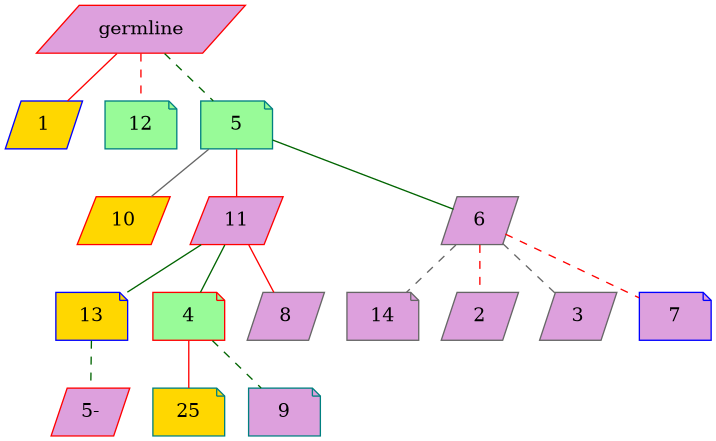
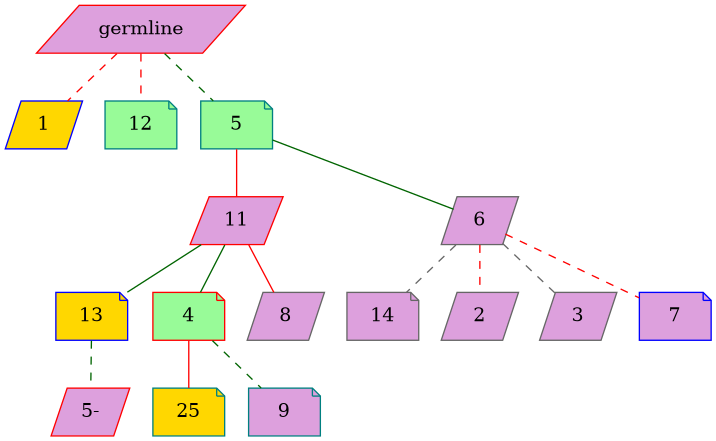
edge "germline" -- "1": style solid -> dashed
node "10": removed
